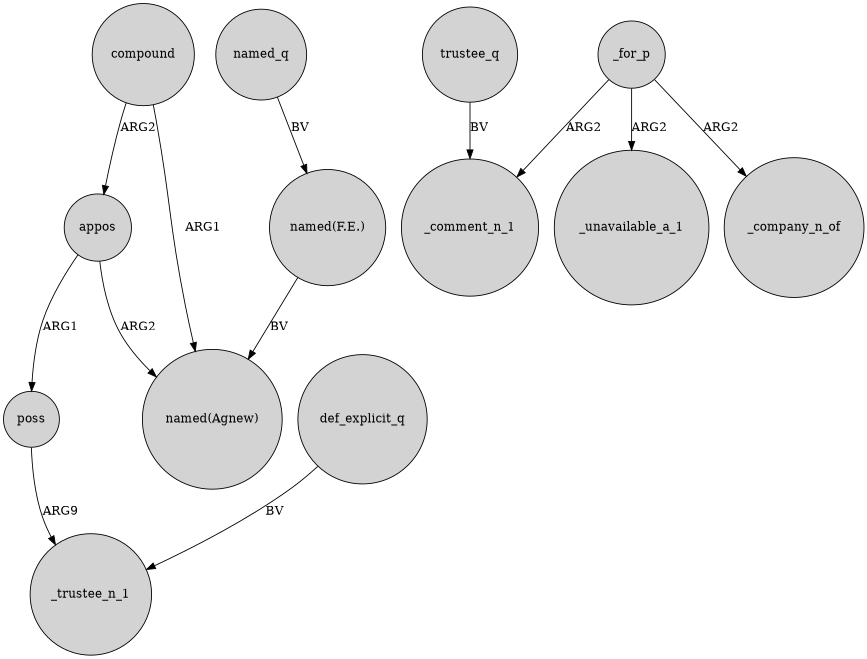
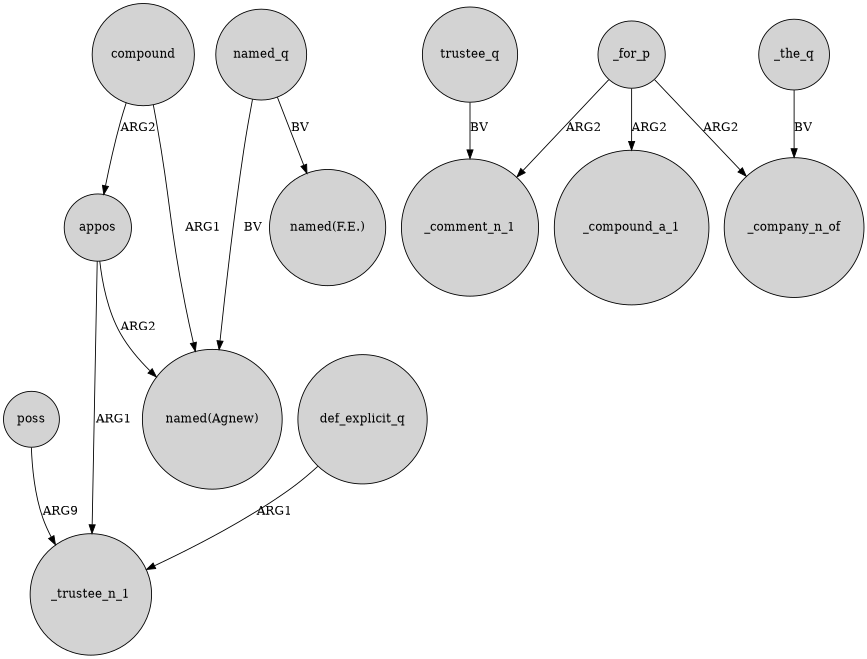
node "_the_q": added
node "_unavailable_a_1": label "_unavailable_a_1" -> "_compound_a_1"
edge "appos" -> "poss": now "appos" -> "_trustee_n_1"
edge "named(F.E.)" -> "named(Agnew)": now "named_q" -> "named(Agnew)"
edge "def_explicit_q" -> "_trustee_n_1": label "BV" -> "ARG1"
